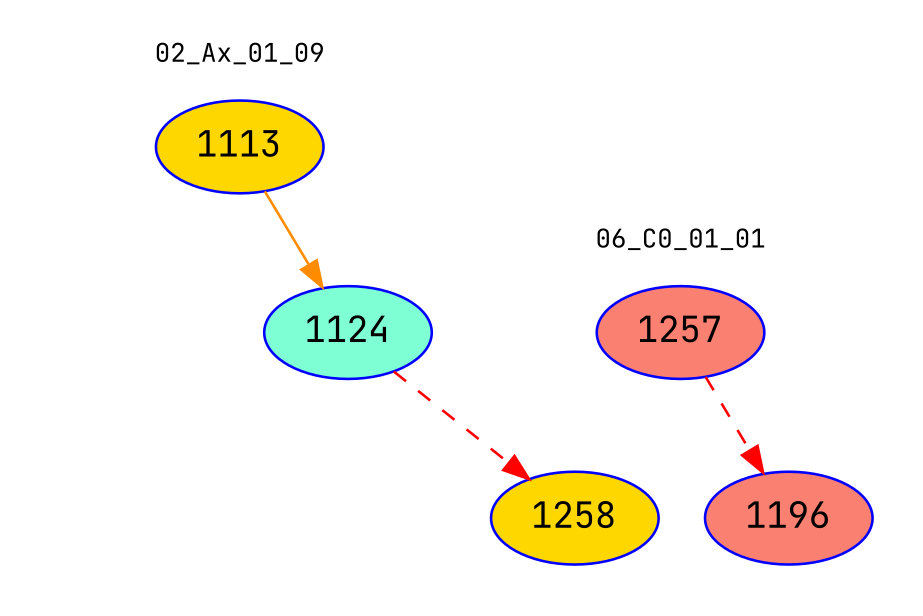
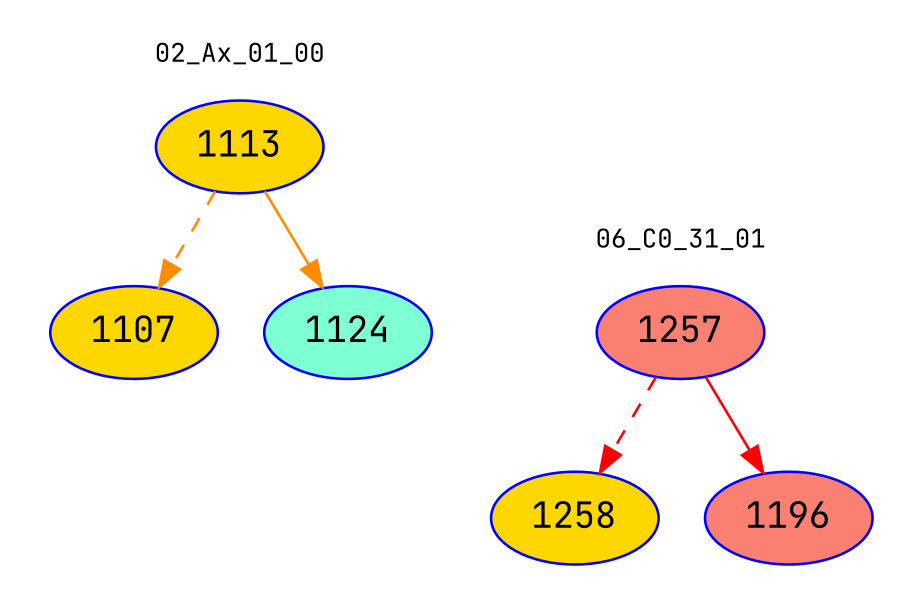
cluster "02_Ax_01_09": label "02_Ax_01_09" -> "02_Ax_01_00"
cluster "06_C0_01_01": label "06_C0_01_01" -> "06_C0_31_01"
node "1107": added
edge "1257" -> "1196": style dashed -> solid
edge "1124" -> "1258": now "1257" -> "1258"
